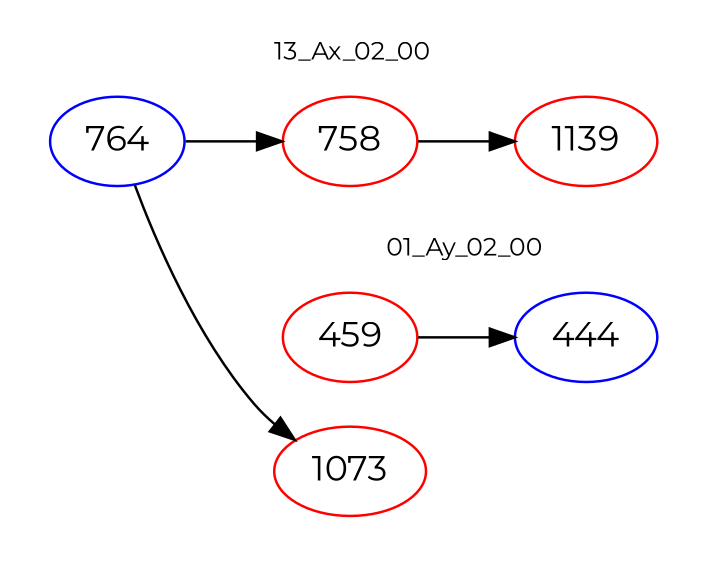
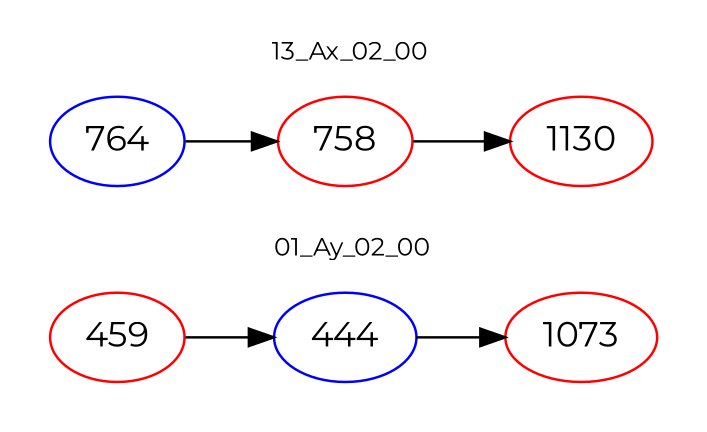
node "1139": label "1139" -> "1130"
edge "764" -> "1073": now "444" -> "1073"
